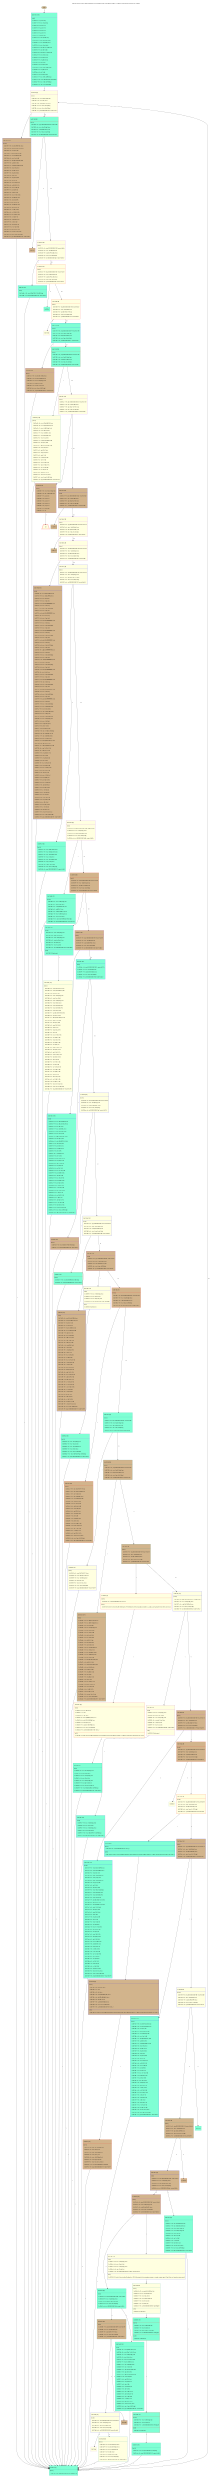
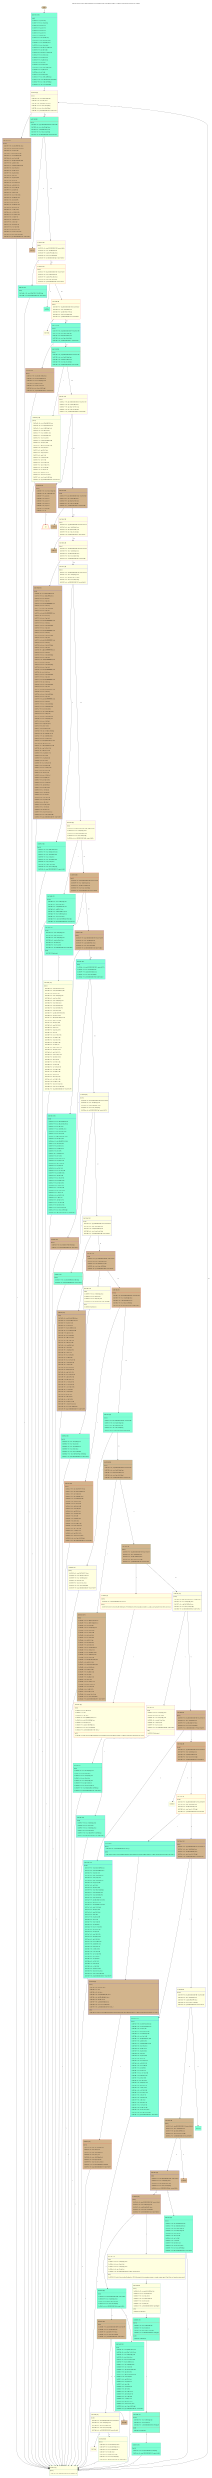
node "0x402167 [5]": fillcolor aquamarine -> lightyellow
